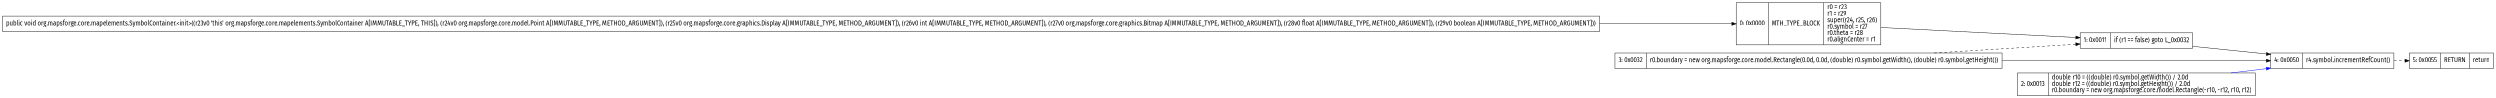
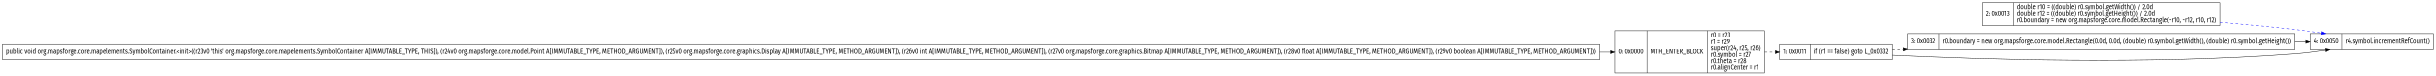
node "0: 0x0000": text "MTH_TYPE_BLOCK" -> "MTH_ENTER_BLOCK"
edge "0: 0x0000" -> "1: 0x0011": style solid -> dashed
node "1: 0x0011": text "if (r1 == false) goto L_0x0032" -> "if (r1 == false) goto L_0x0332"
edge "3: 0x0032" -> "1: 0x0011": reversed
node "5: 0x0055": removed
edge "2: 0x0013" -> "4: 0x0050": style solid -> dashed
